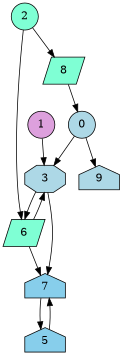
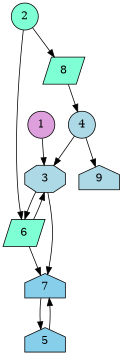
node "0": label "0" -> "4"
